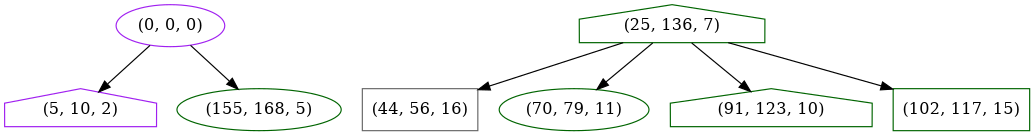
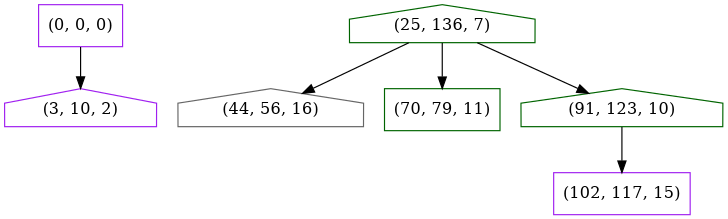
node "(0, 0, 0)": shape ellipse -> box
edge "(25, 136, 7)" -> "(102, 117, 15)": now "(91, 123, 10)" -> "(102, 117, 15)"
node "(5, 10, 2)": label "(5, 10, 2)" -> "(3, 10, 2)"
node "(155, 168, 5)": removed
node "(44, 56, 16)": shape box -> house
node "(70, 79, 11)": shape ellipse -> box
node "(102, 117, 15)": color darkgreen -> purple
